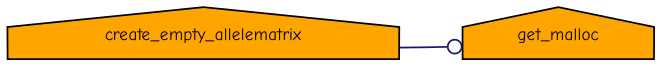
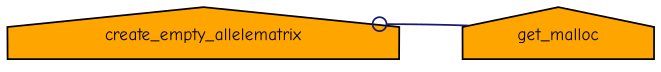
edge "create_empty_allelematrix" -> "get_malloc": reversed
